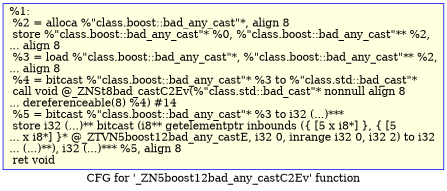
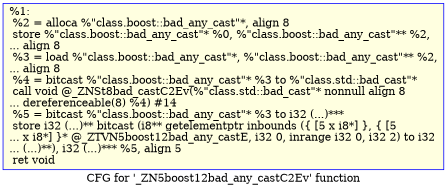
node "%1:": text "... (...)**), i32 (...)*** %5, align 8" -> "... (...)**), i32 (...)*** %5, align 5"
